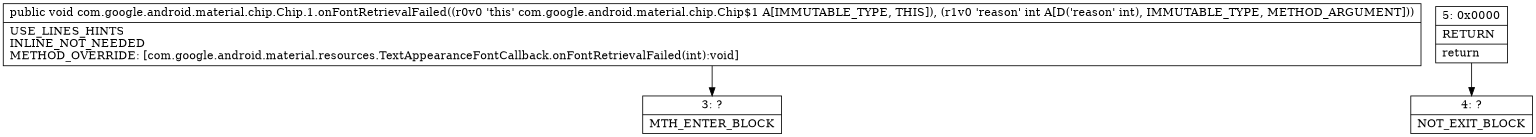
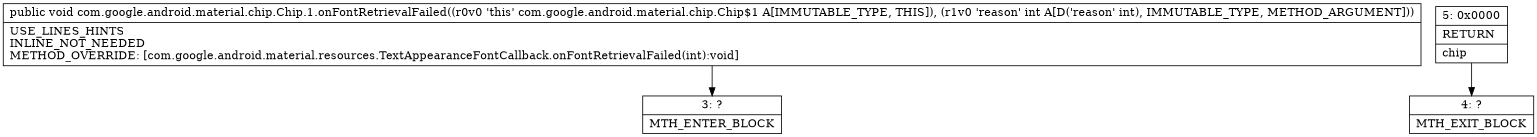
node "5: 0x0000": text "return" -> "chip"
node "4: ?": text "NOT_EXIT_BLOCK" -> "MTH_EXIT_BLOCK"
